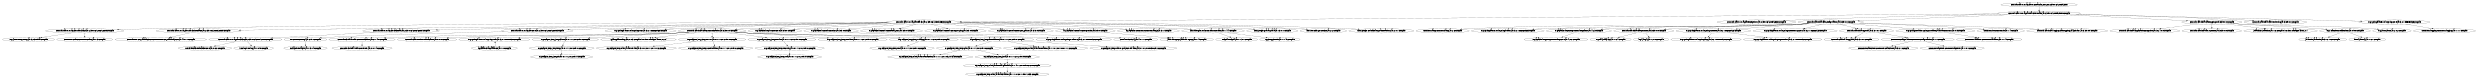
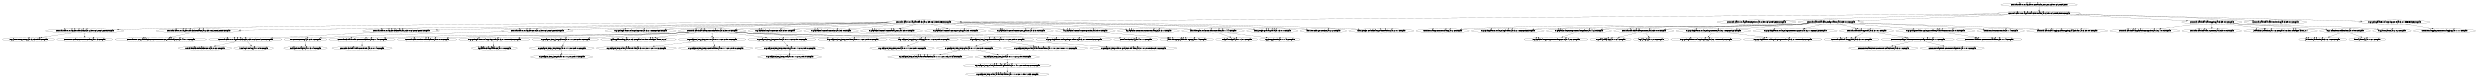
node "com.nds.cab.infra:cabLogging:nds:3.39.0-0:compile": label "com.nds.cab.infra:cabLogging:nds:3.39.0-0:compile" -> "com.nds.cab.infra:cabLogging:jar:3.39.0-0:compile"
edge "aopalliance:aopalliance:jar:1.0:compile" -> "org.springframework:spring-web:jar:3.2.1.RELEASE:compile": reversed
